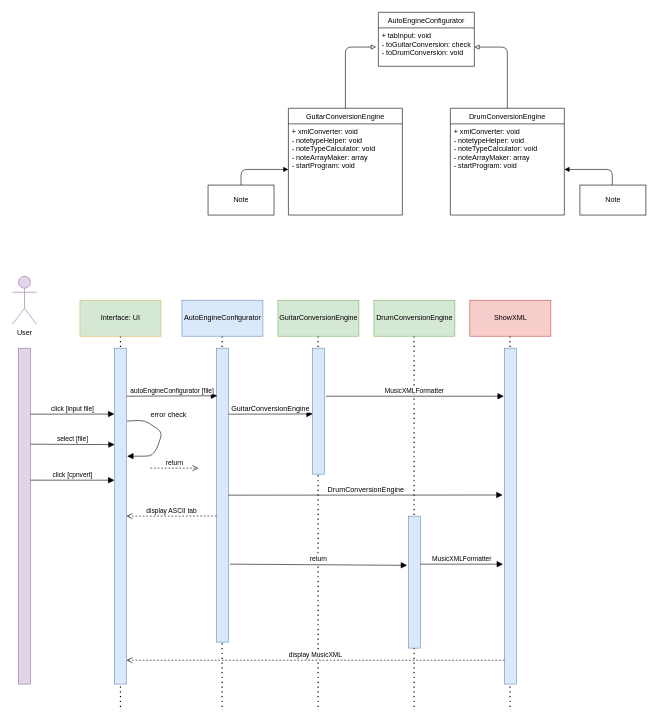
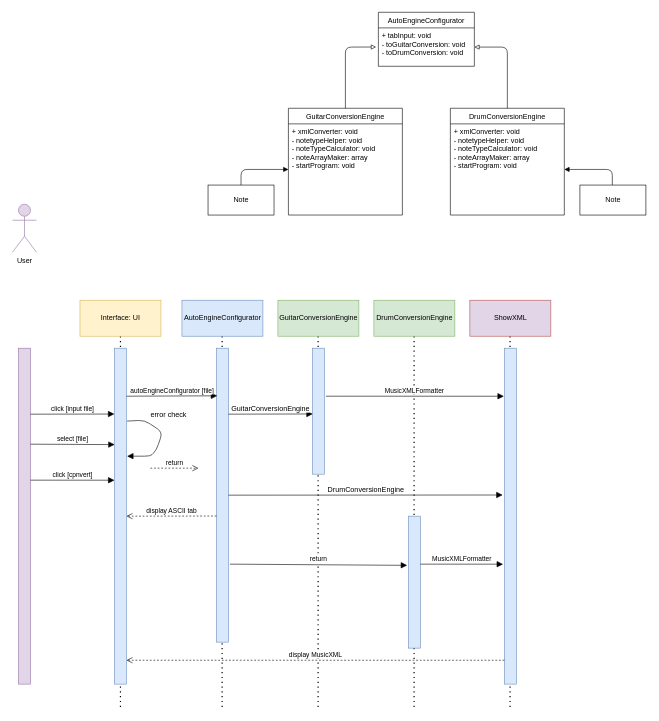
node "+ tabInput: void - toGuitarConversion: check - toDrumConversion: void": label "+ tabInput: void - toGuitarConversion: check - toDrumConversion: void" -> "+ tabInput: void - toGuitarConversion: void - toDrumConversion: void"
node "User": moved (24, 300) -> (24, 228)
node "Interface: UI": fillcolor #d5e8d4 -> #fff2cc
node "ShowXML": fillcolor #f8cecc -> #e1d5e7
